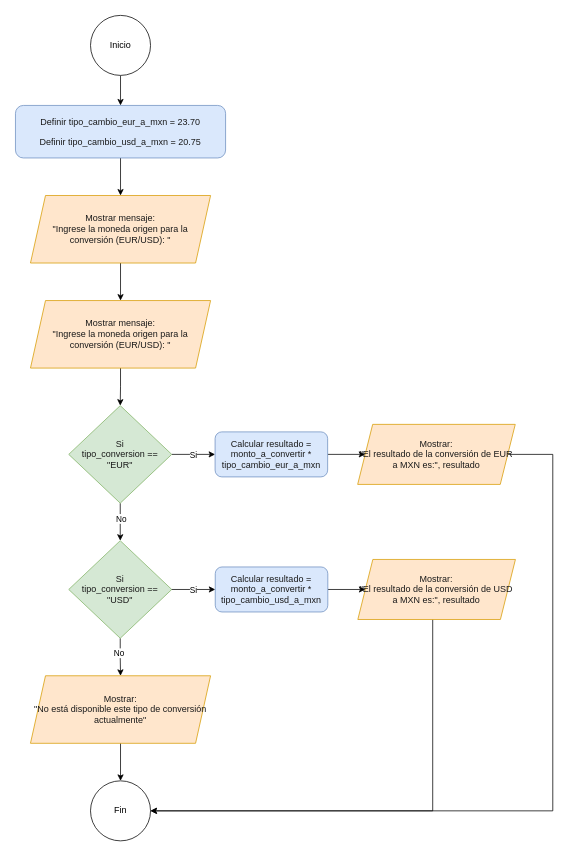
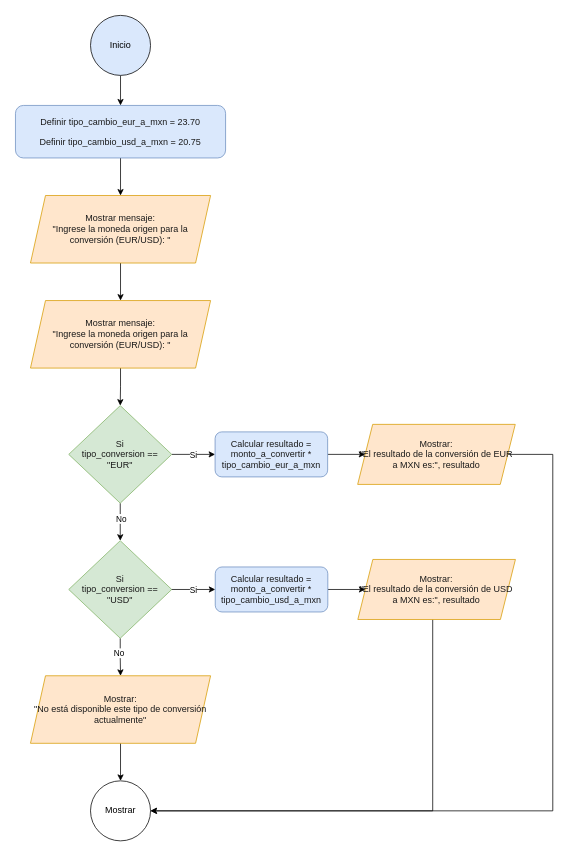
node "Inicio": fillcolor #ffffff -> #dae8fc
node "Fin": label "Fin" -> "Mostrar"
